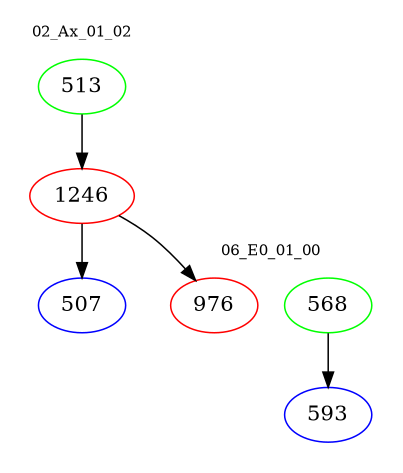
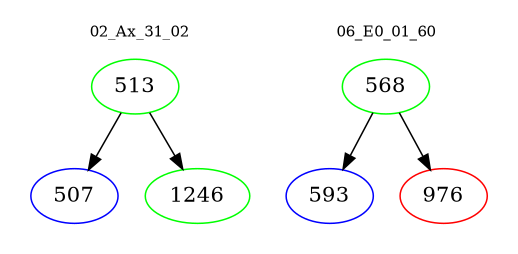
cluster "02_Ax_01_02": label "02_Ax_01_02" -> "02_Ax_31_02"
node "1246": color red -> green
edge "1246" -> "507": now "513" -> "507"
edge "1246" -> "976": now "568" -> "976"
cluster "06_E0_01_00": label "06_E0_01_00" -> "06_E0_01_60"
